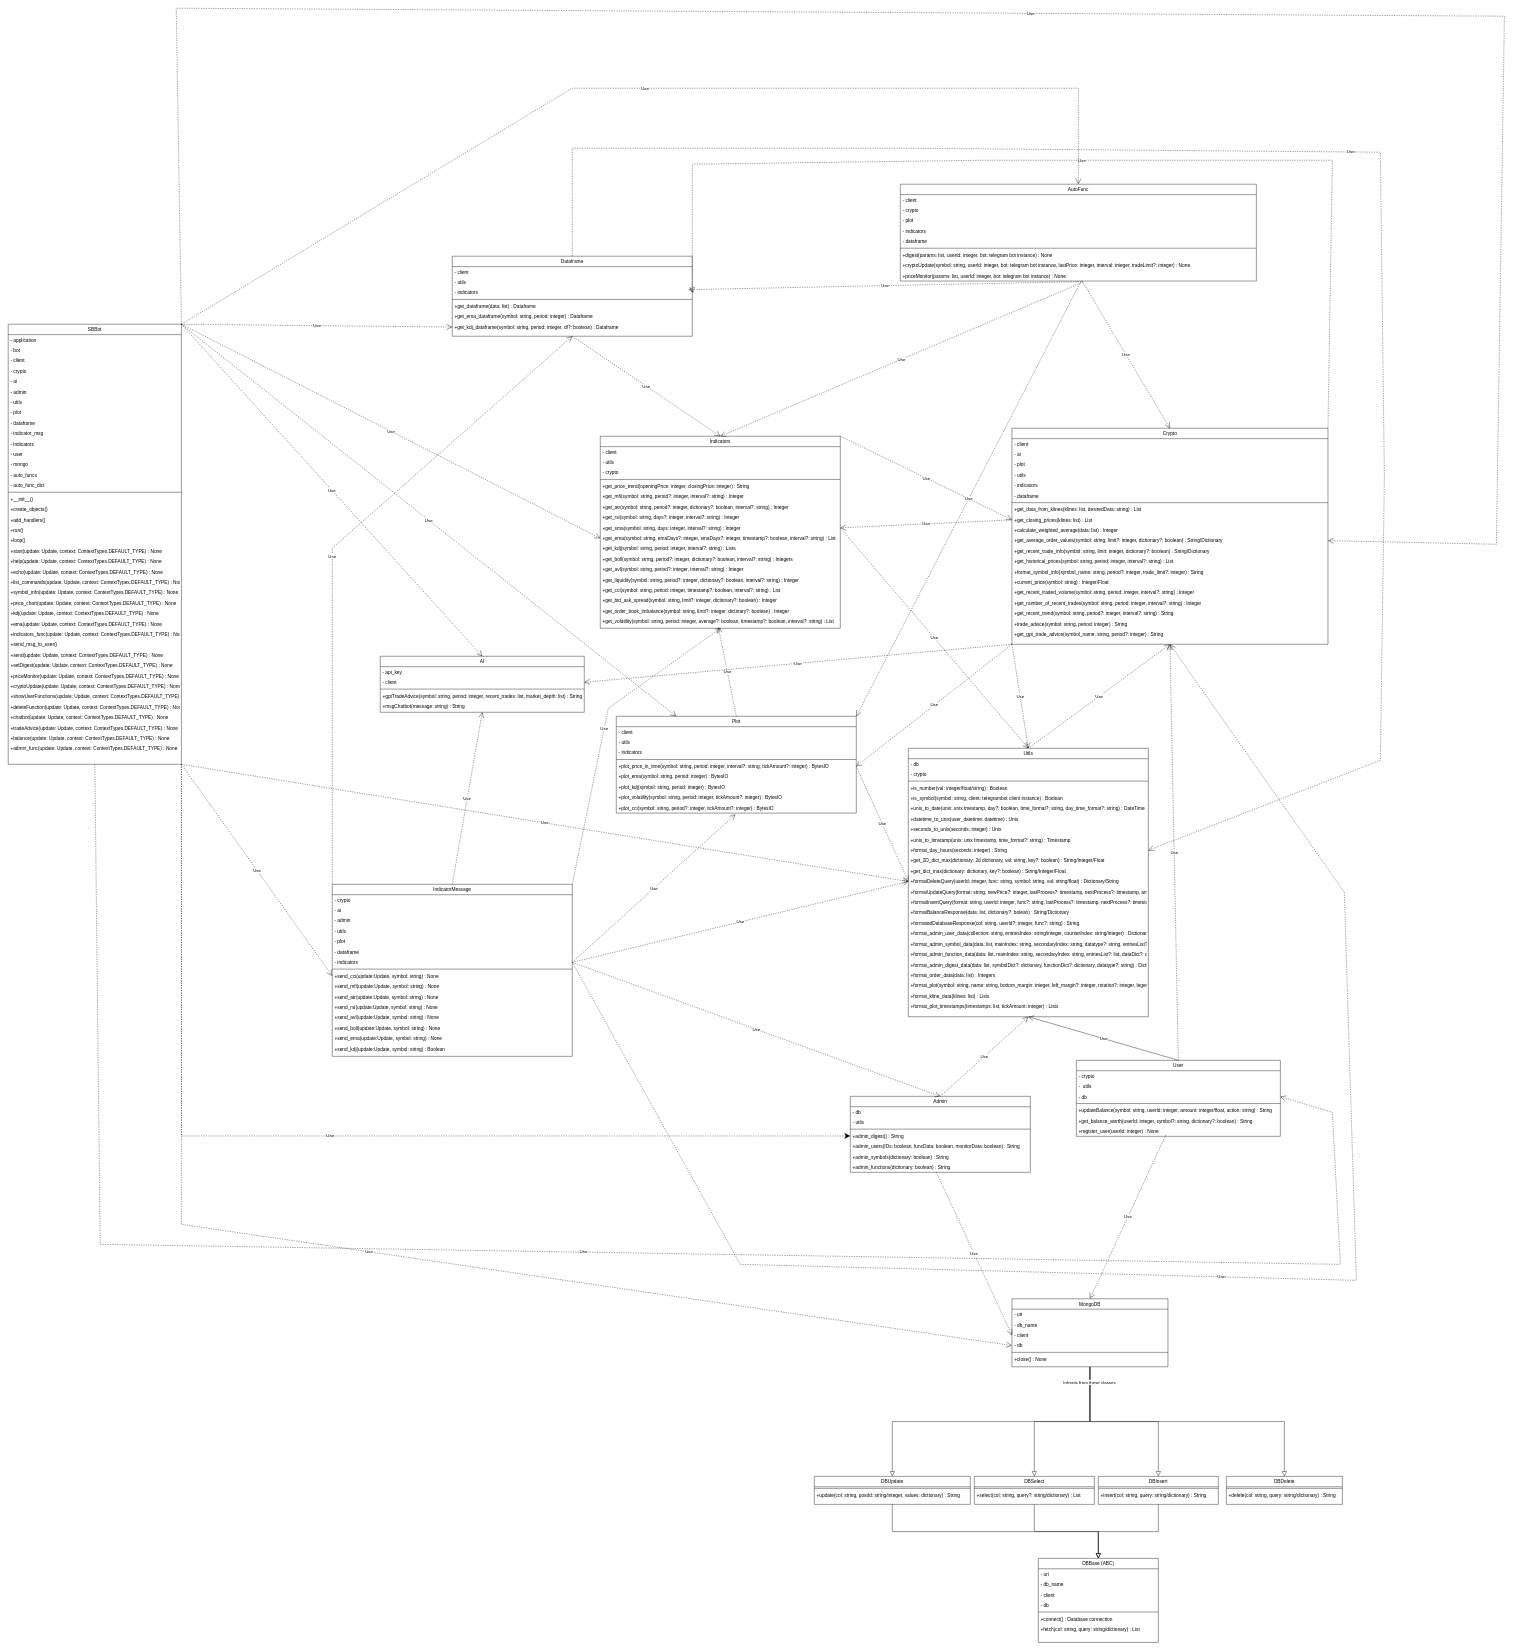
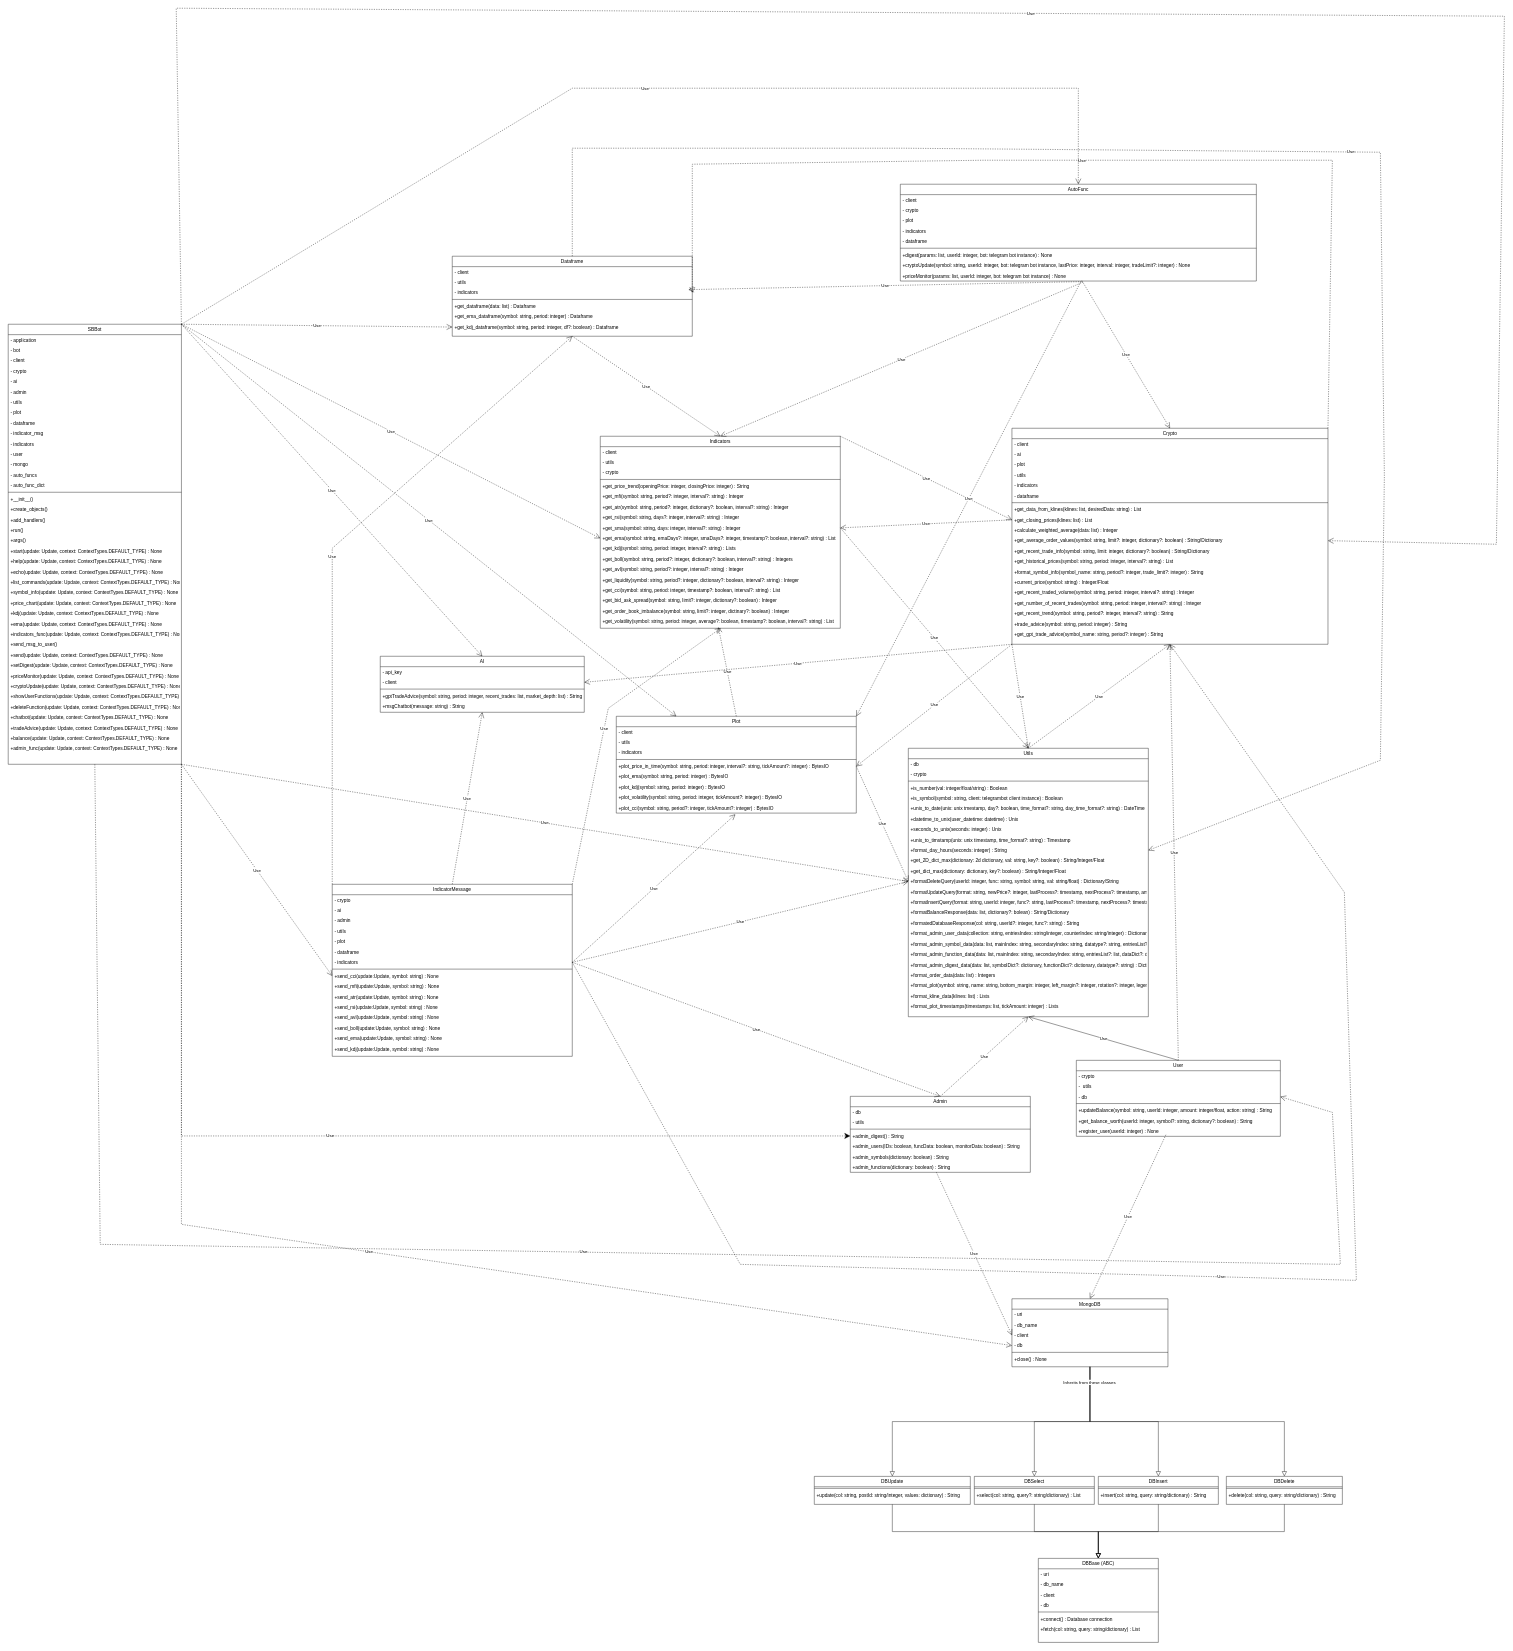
node "+loop()": label "+loop()" -> "+args()"
node "+send_kdj(update:Update, symbol: string) : Boolean": label "+send_kdj(update:Update, symbol: string) : Boolean" -> "+send_kdj(update:Update, symbol: string) : None"
edge "DBDelete" -> "DBBase (ABC)": added
